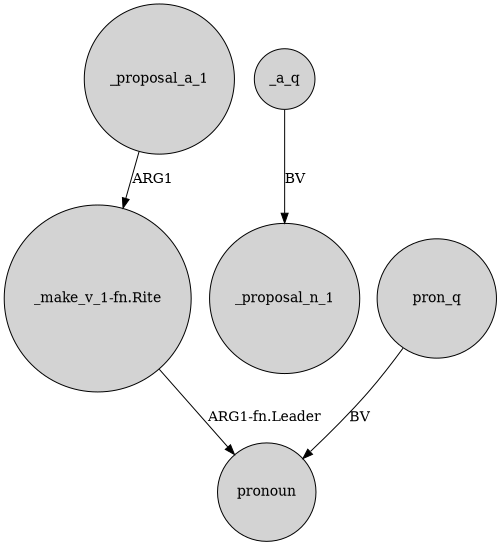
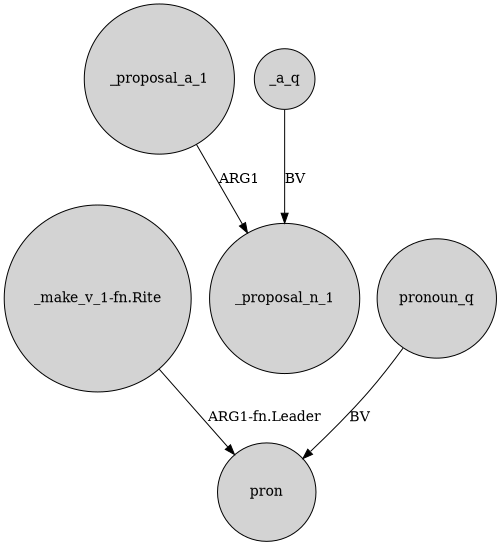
edge "_proposal_a_1" -> "_make_v_1-fn.Rite": now "_proposal_a_1" -> "_proposal_n_1"
node "pron_q": label "pron_q" -> "pronoun_q"
node "pronoun": label "pronoun" -> "pron"
